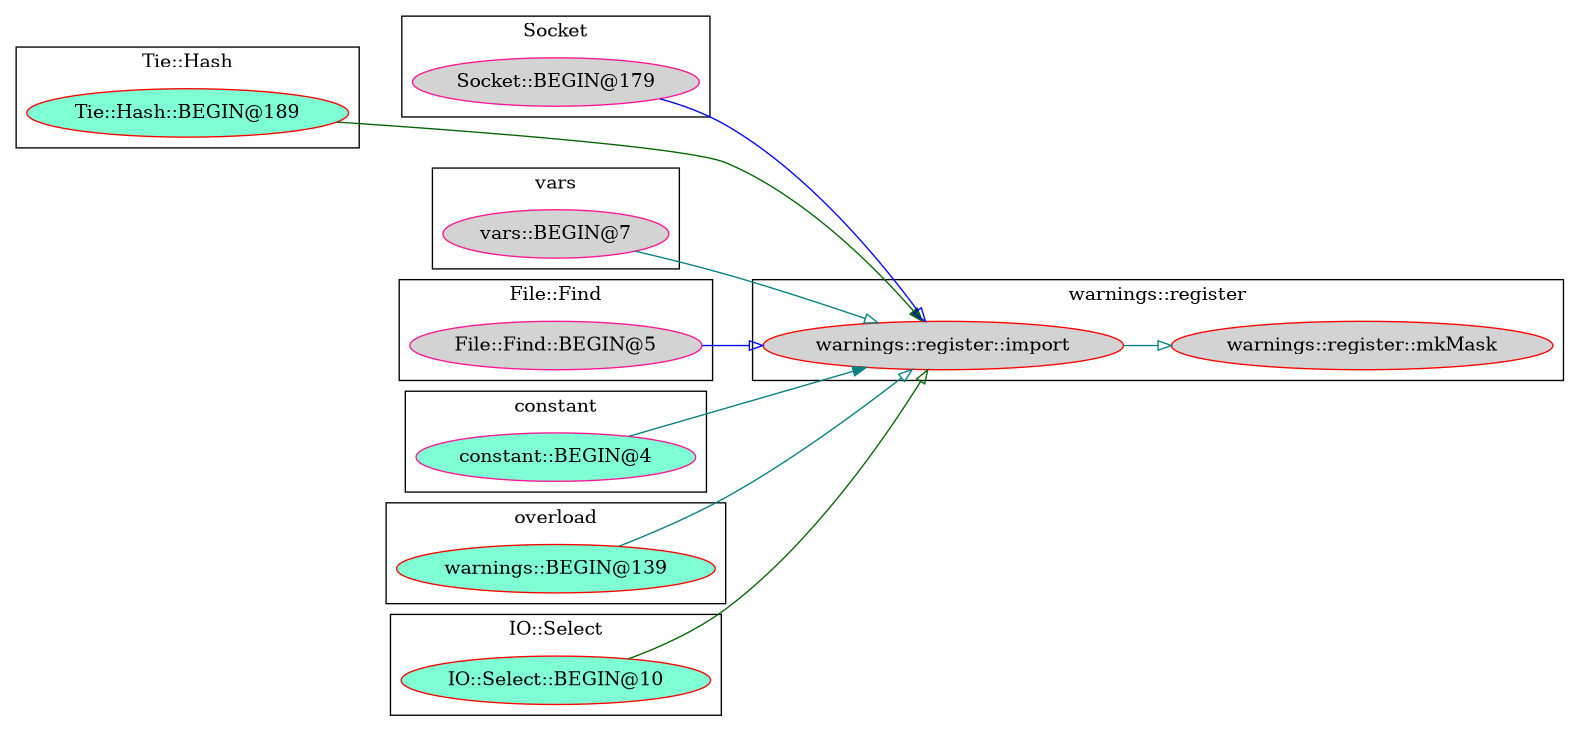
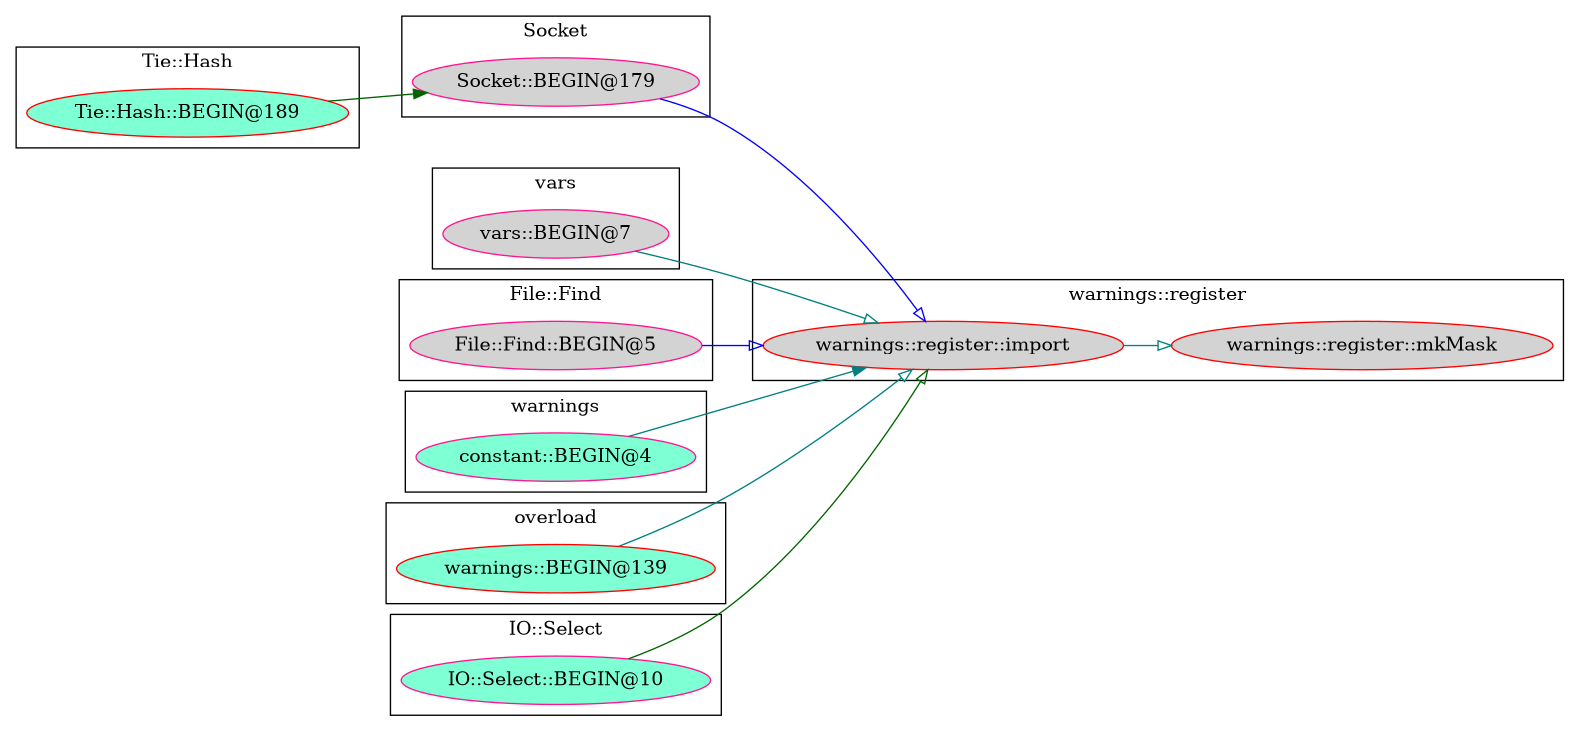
edge "Tie::Hash::BEGIN@189" -> "warnings::register::import": now "Tie::Hash::BEGIN@189" -> "Socket::BEGIN@179"
cluster "constant": label "constant" -> "warnings"
node "IO::Select::BEGIN@10": color red -> deeppink
